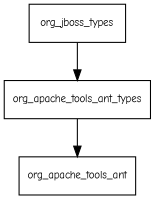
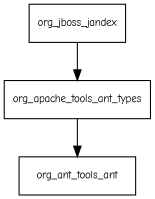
node "org_jboss_types": label "org_jboss_types" -> "org_jboss_jandex"
node "org_apache_tools_ant": label "org_apache_tools_ant" -> "org_ant_tools_ant"
